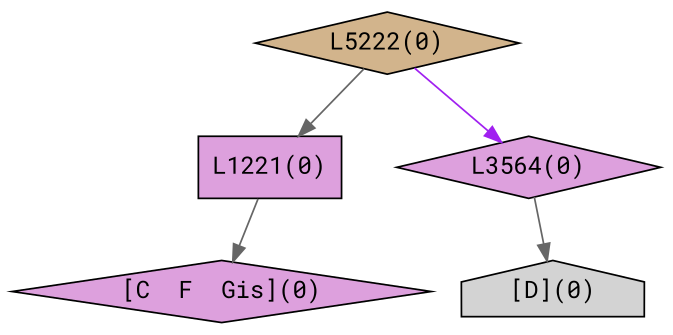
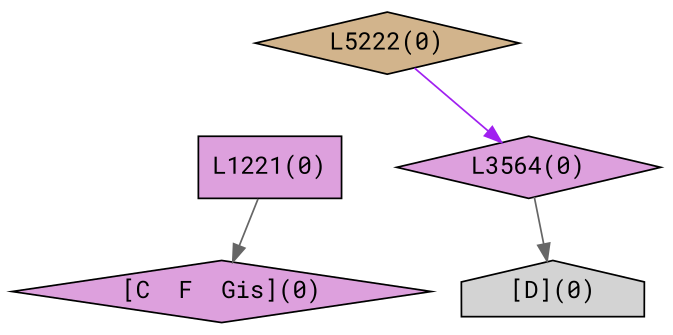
edge "L5222(0)" -> "L1221(0)": removed
